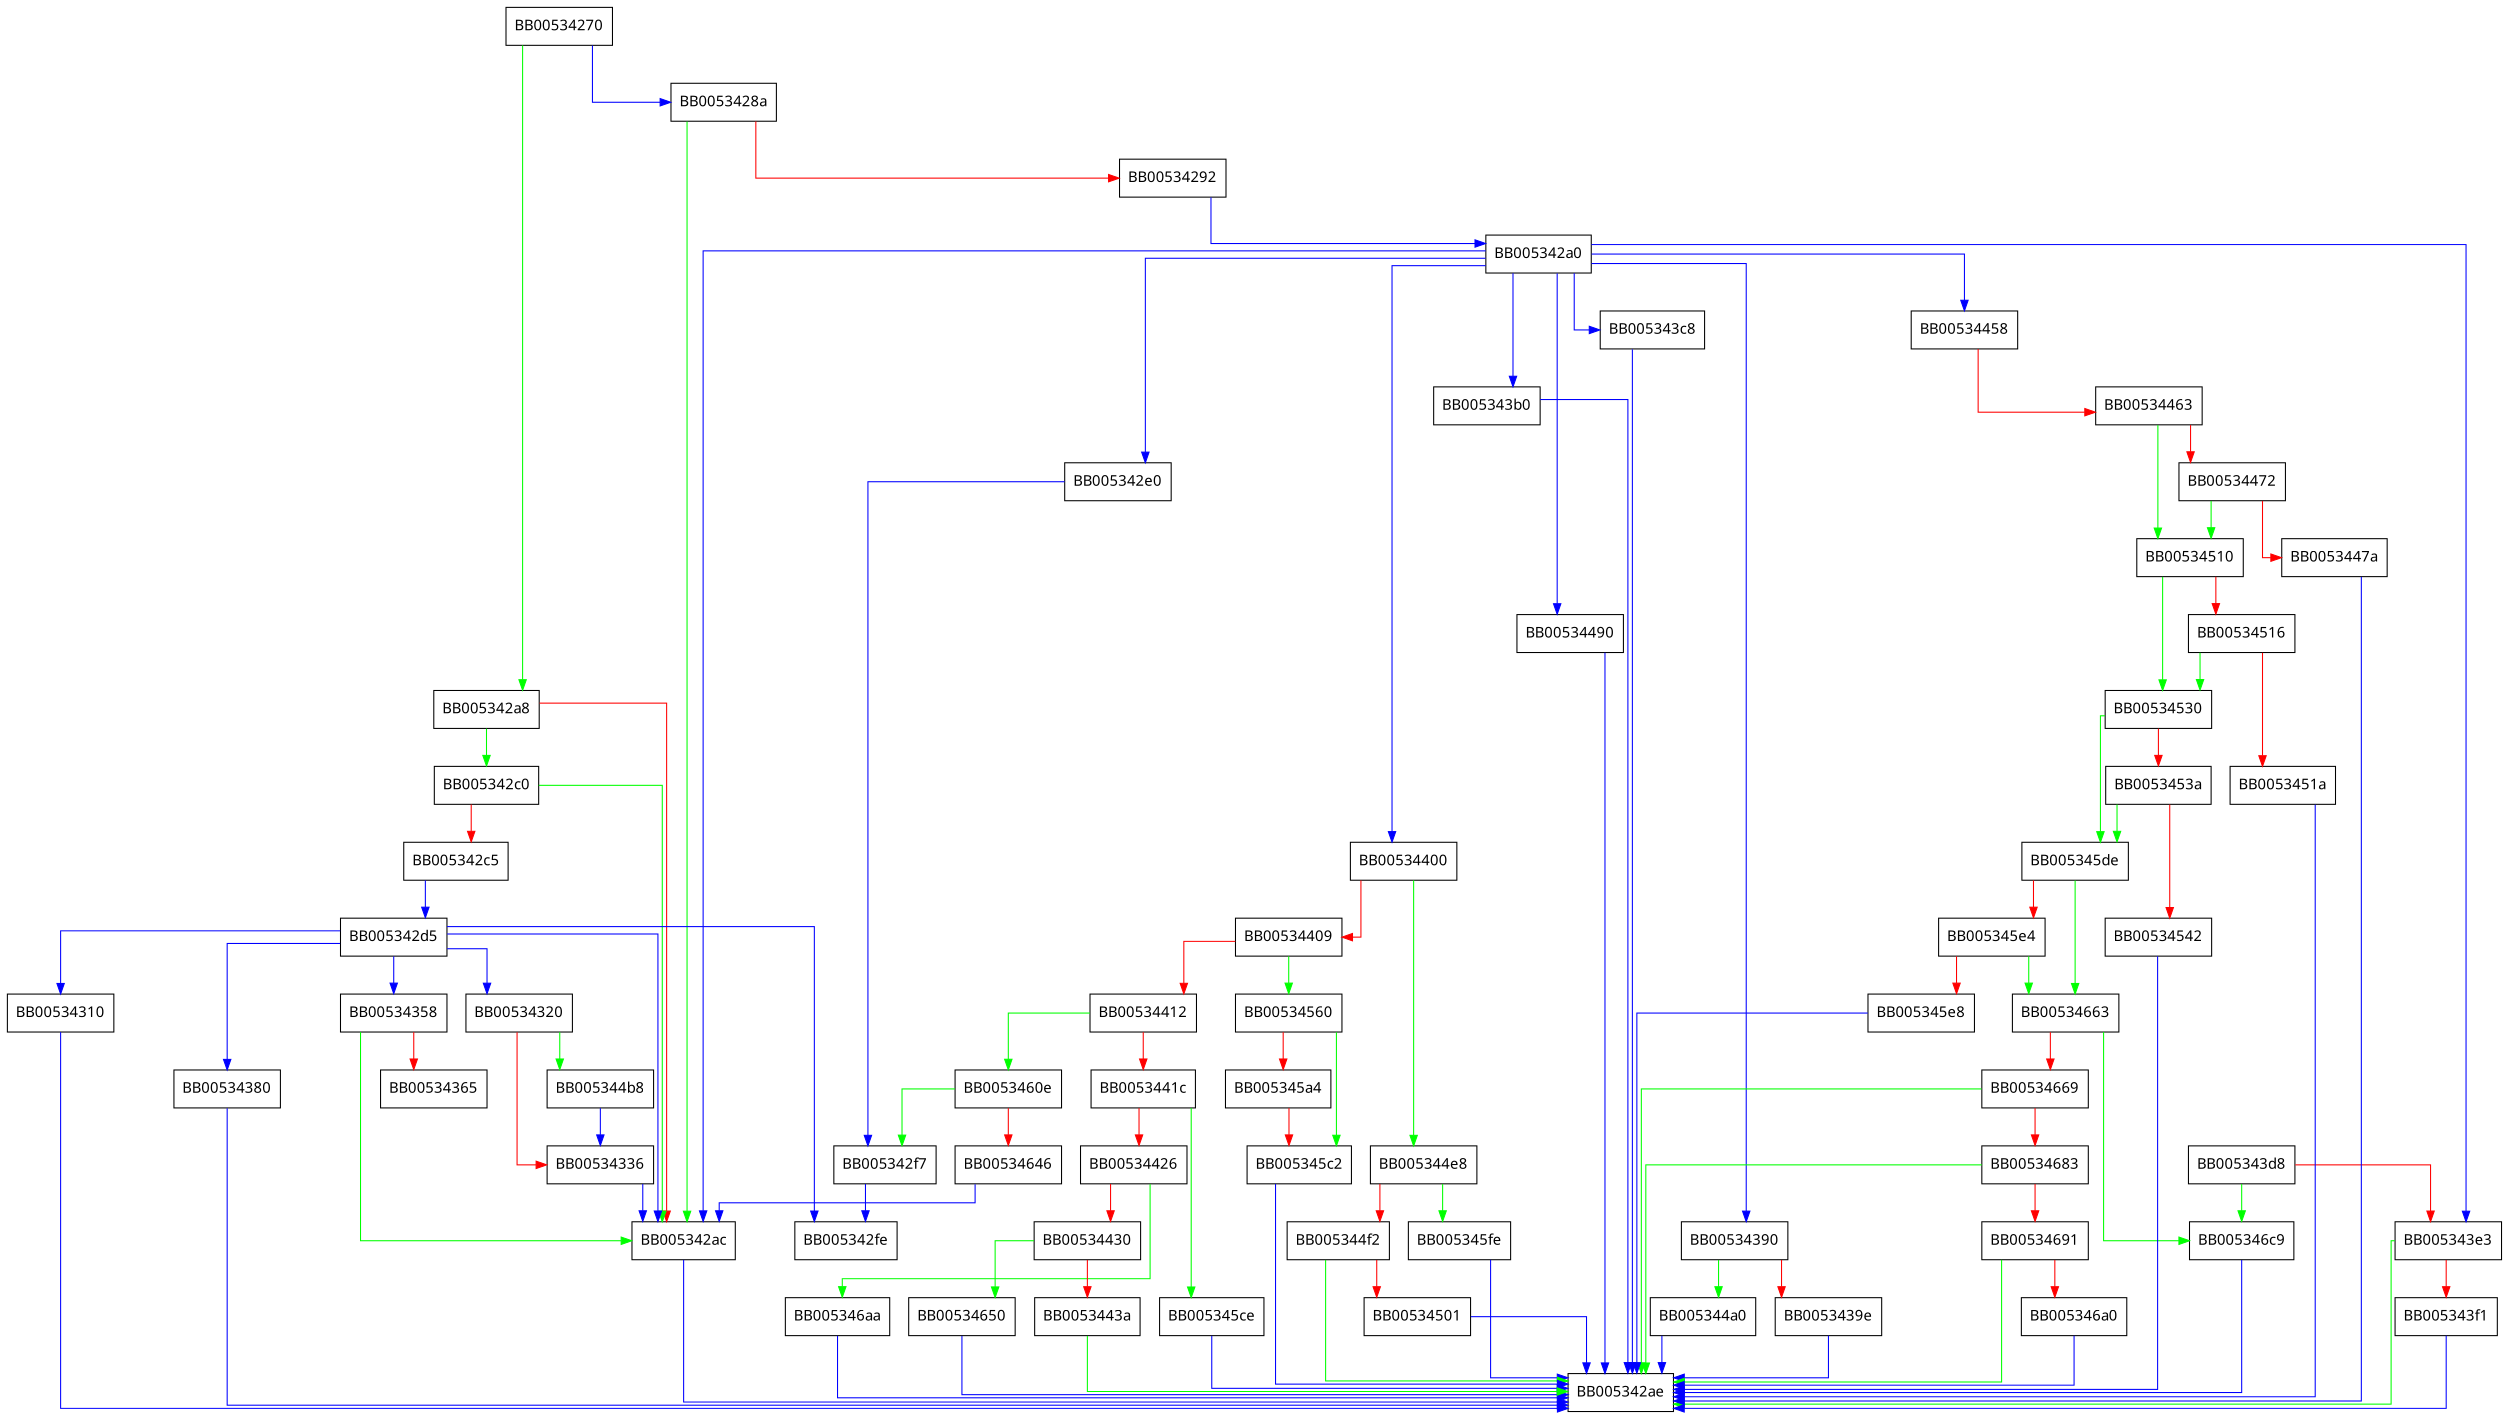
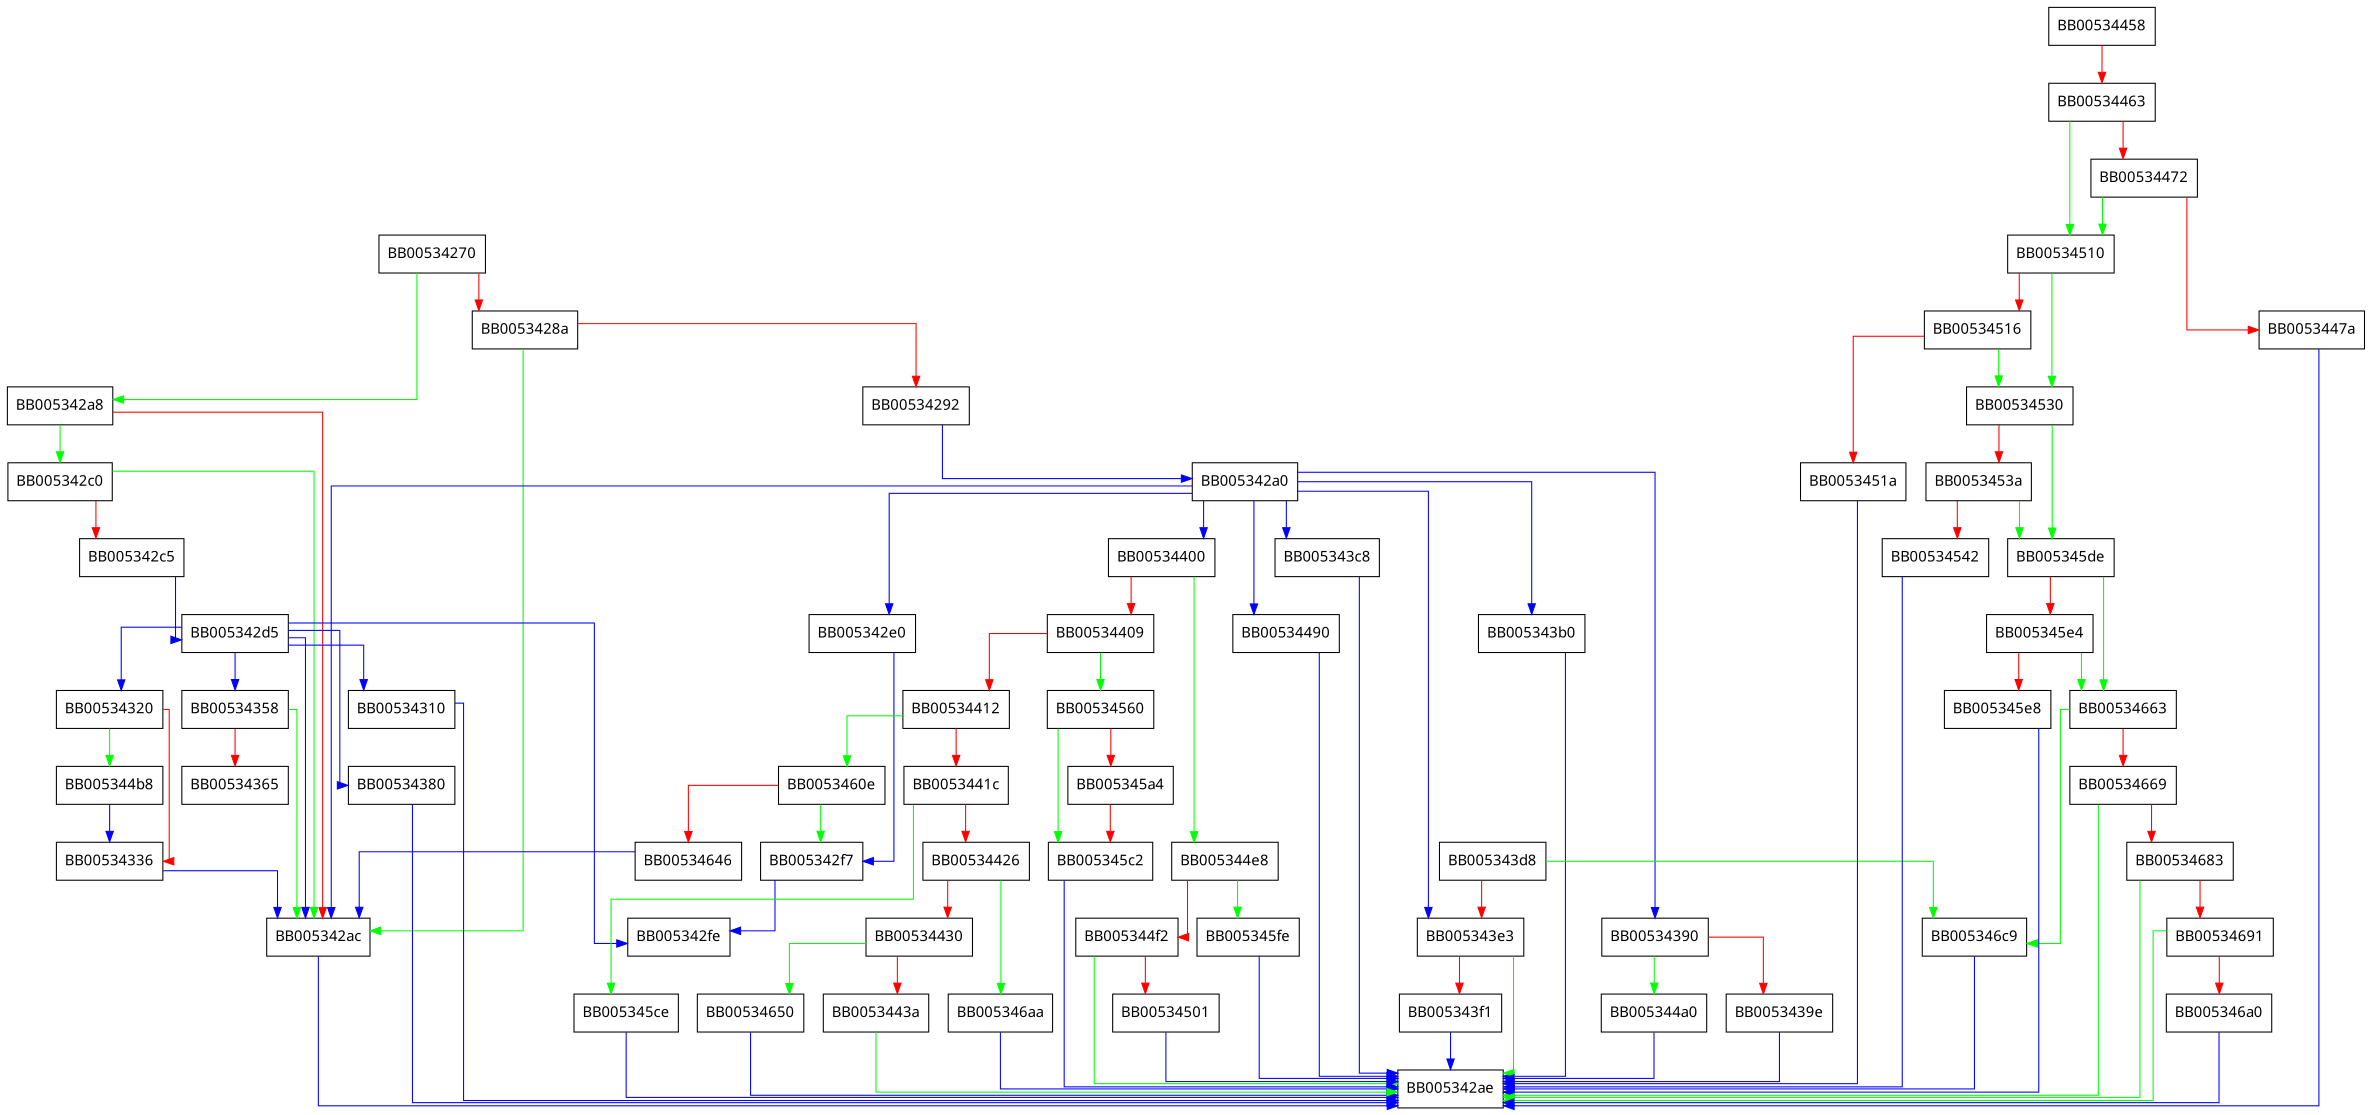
edge "BB00534270" -> "BB0053428a": color blue -> red
edge "BB005342a0" -> "BB00534458": removed
